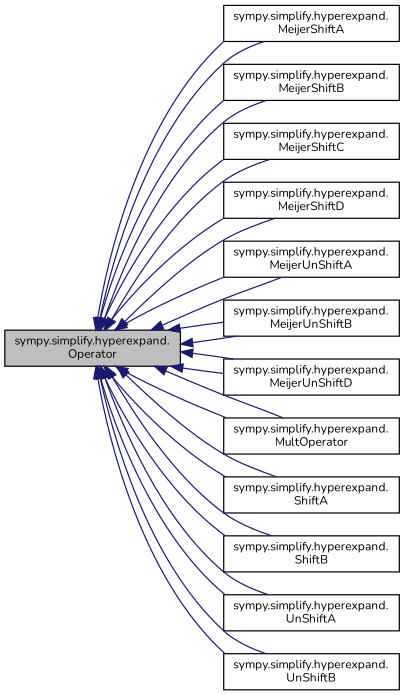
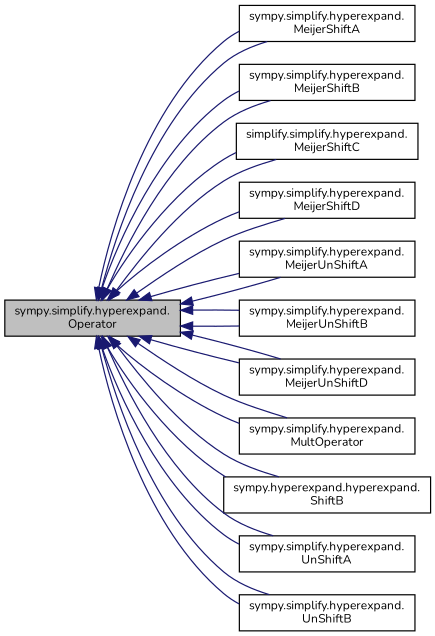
node "sympy.simplify.hyperexpand. MeijerShiftC": label "sympy.simplify.hyperexpand. MeijerShiftC" -> "simplify.simplify.hyperexpand. MeijerShiftC"
node "sympy.simplify.hyperexpand. ShiftA": removed
node "sympy.simplify.hyperexpand. ShiftB": label "sympy.simplify.hyperexpand. ShiftB" -> "sympy.hyperexpand.hyperexpand. ShiftB"
